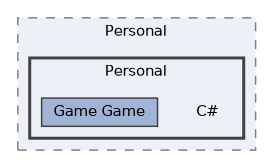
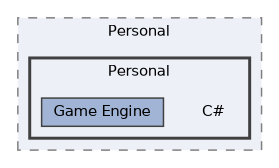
node "Game Game": label "Game Game" -> "Game Engine"
